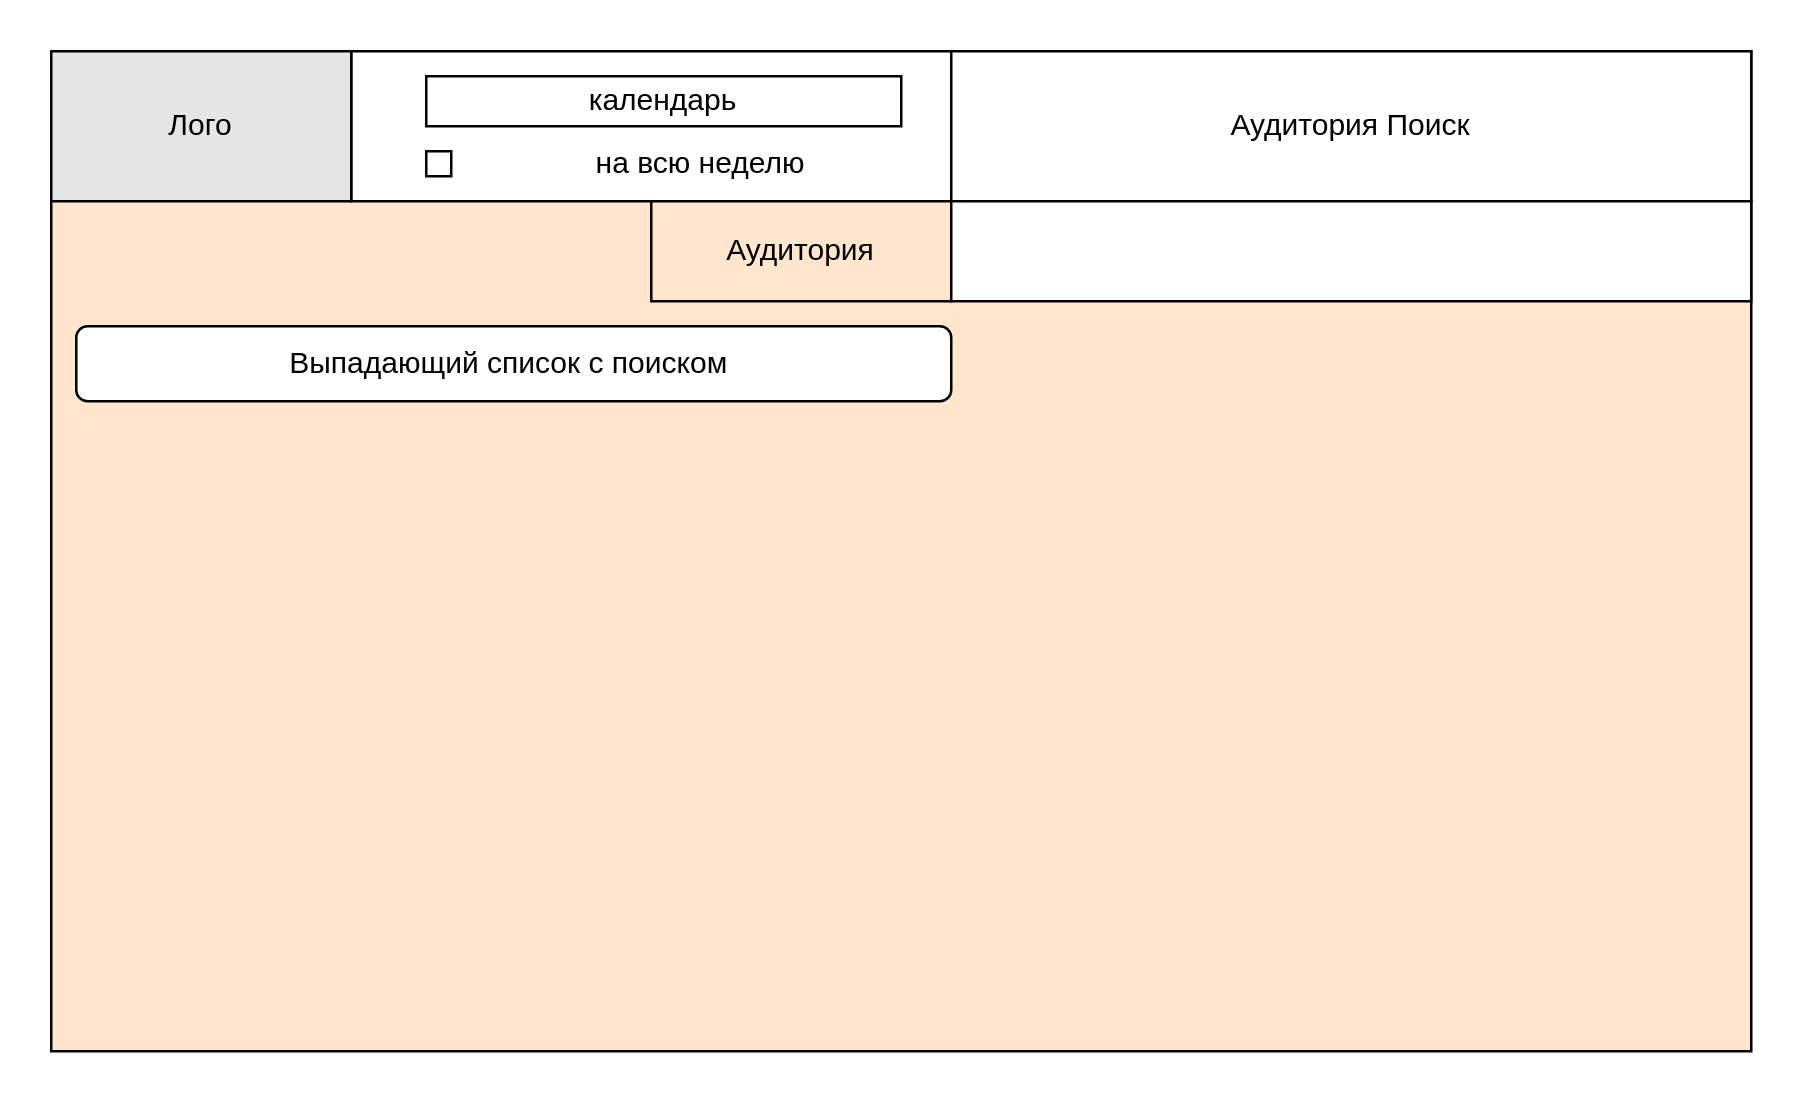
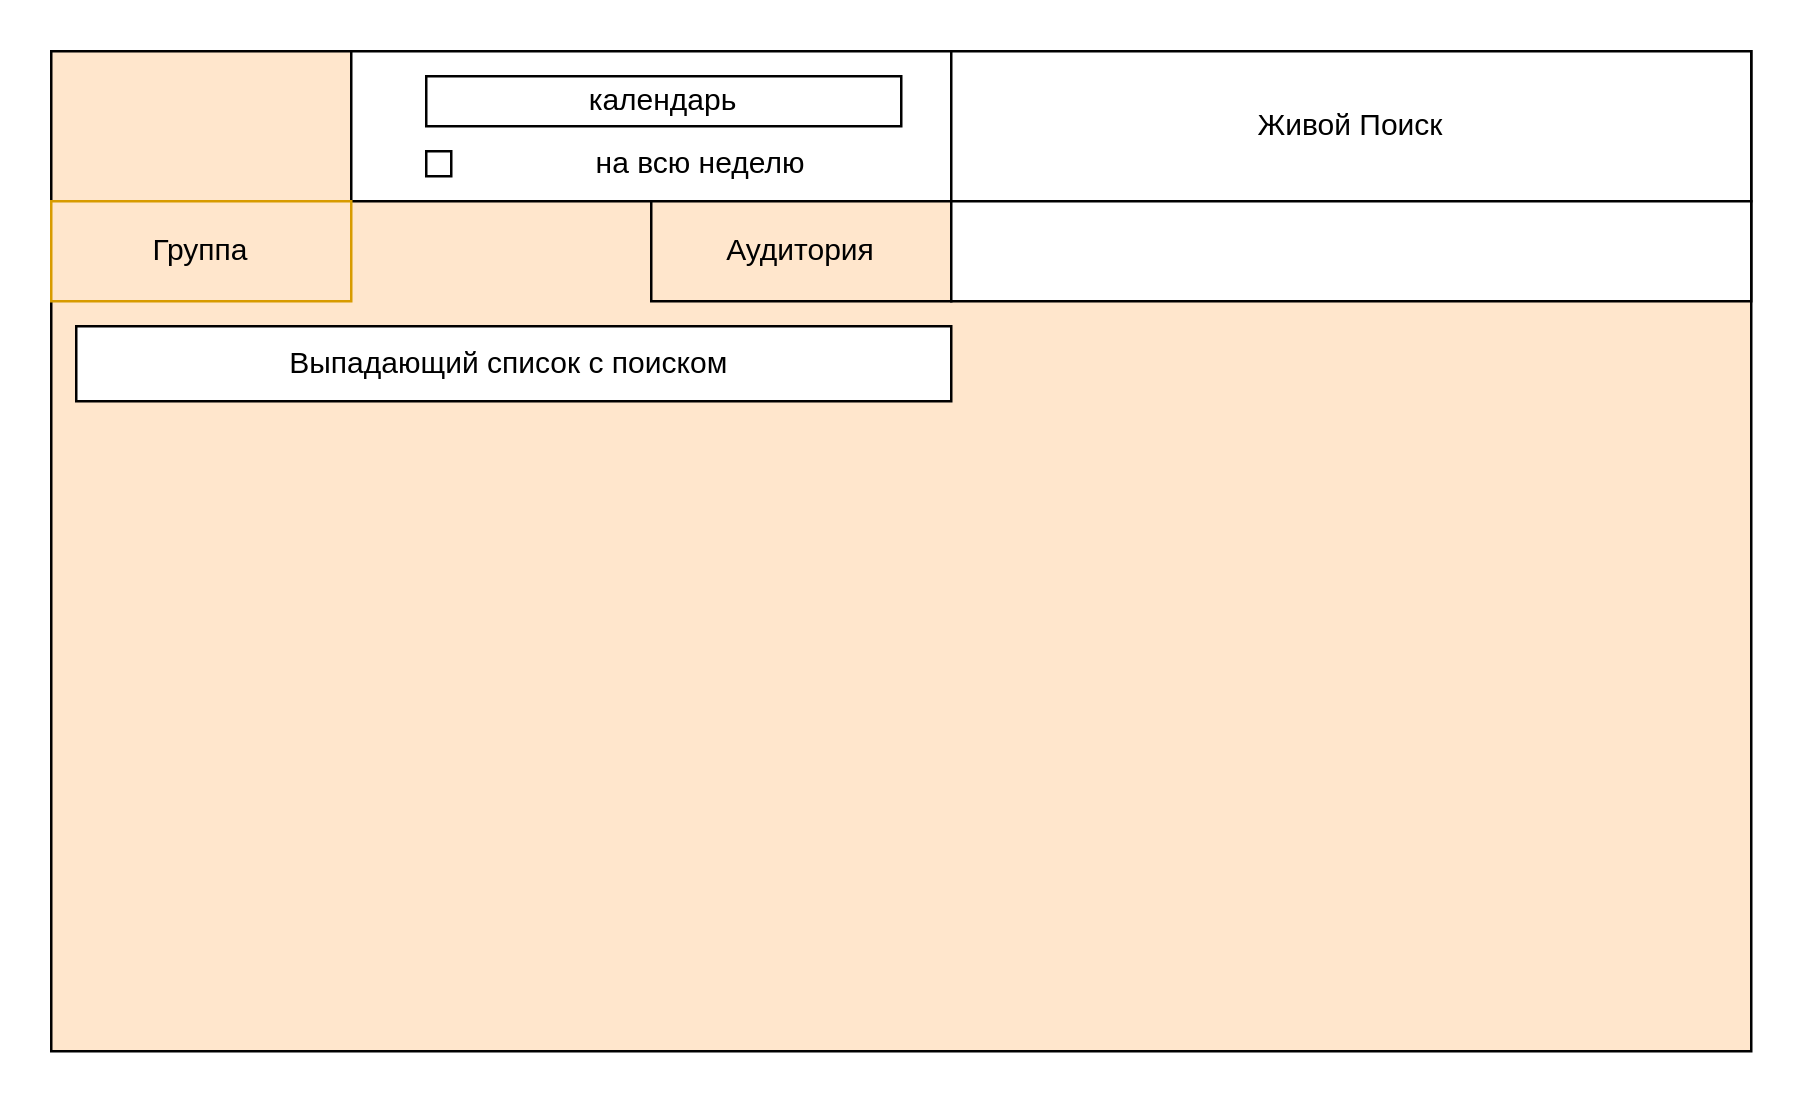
node "Лого": removed
node "Аудитория Поиск": label "Аудитория Поиск" -> "Живой Поиск"
node "Группа": added
node "Выпадающий список с поиском": shape rounded rectangle -> rectangle
